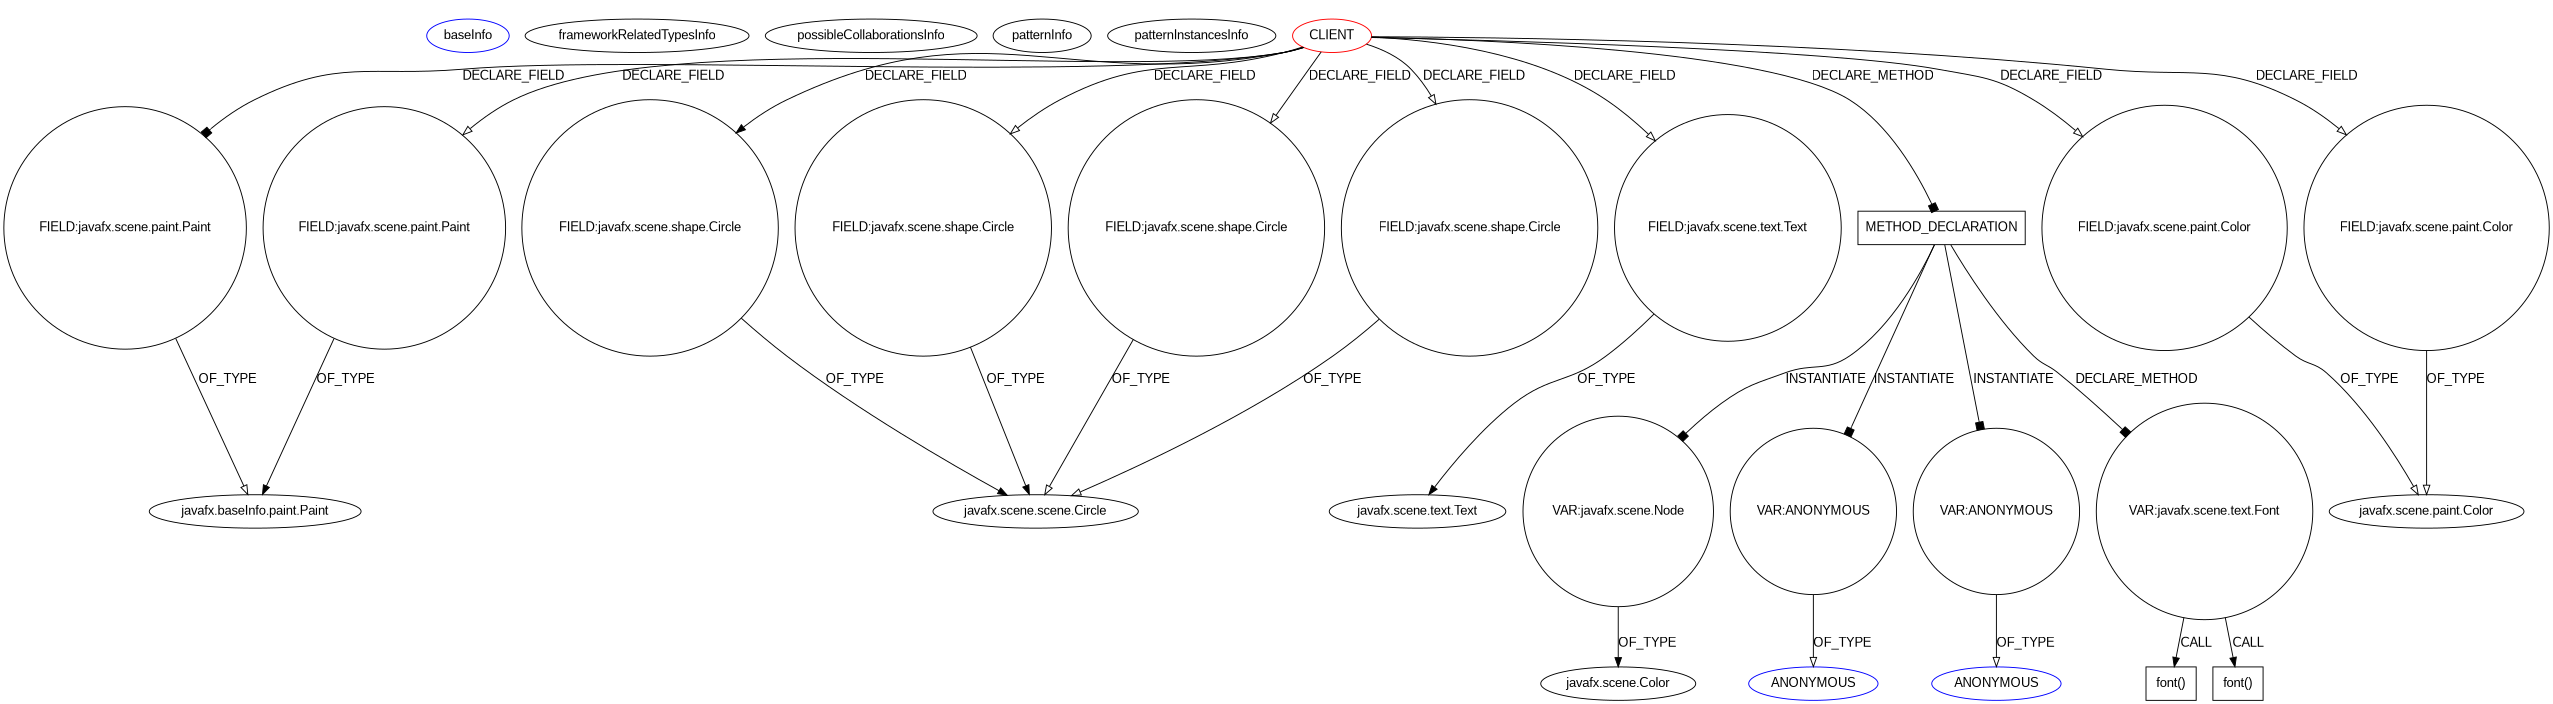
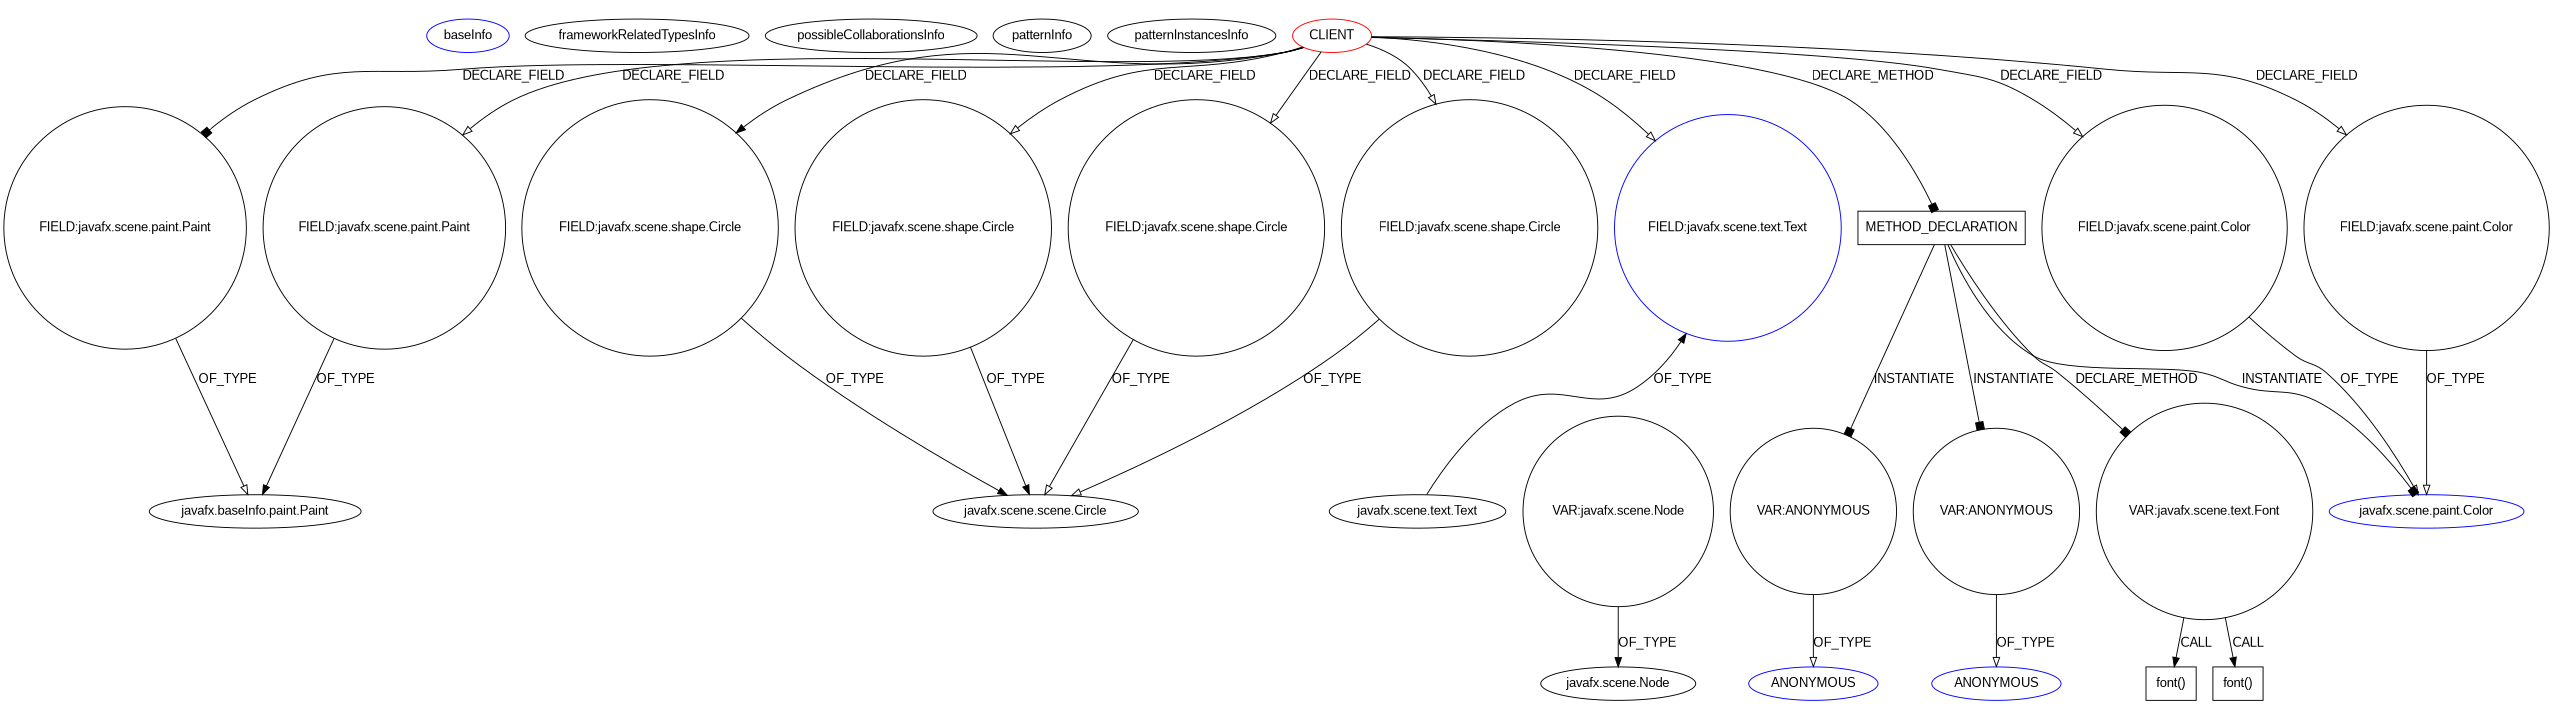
node "FIELD:javafx.scene.text.Text": color black -> blue
edge "METHOD_DECLARATION" -> "VAR:javafx.scene.Node": now "METHOD_DECLARATION" -> "javafx.scene.paint.Color"
edge "FIELD:javafx.scene.text.Text" -> "javafx.scene.text.Text": reversed
node "javafx.scene.paint.Color": color black -> blue
node "javafx.scene.Color": label "javafx.scene.Color" -> "javafx.scene.Node"
